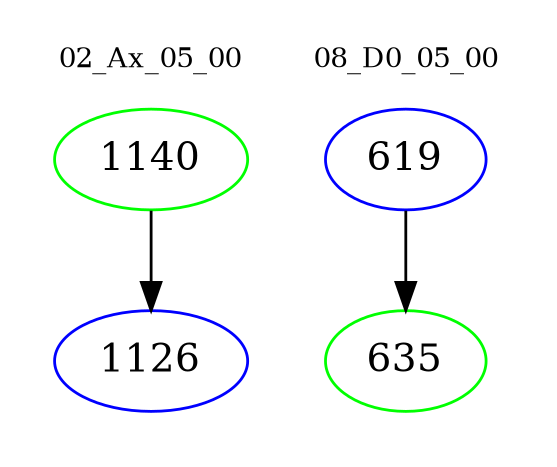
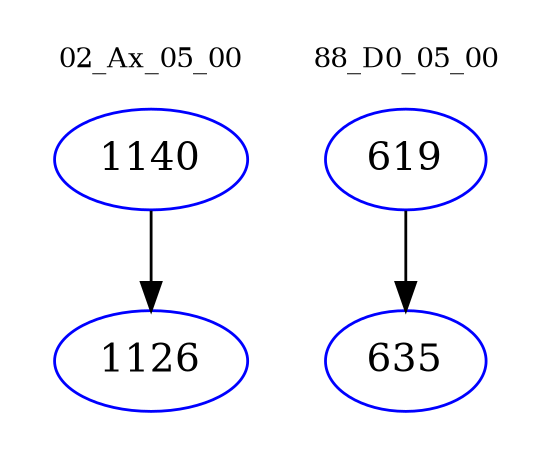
cluster "08_D0_05_00": label "08_D0_05_00" -> "88_D0_05_00"
node "1140": color green -> blue
node "635": color green -> blue
